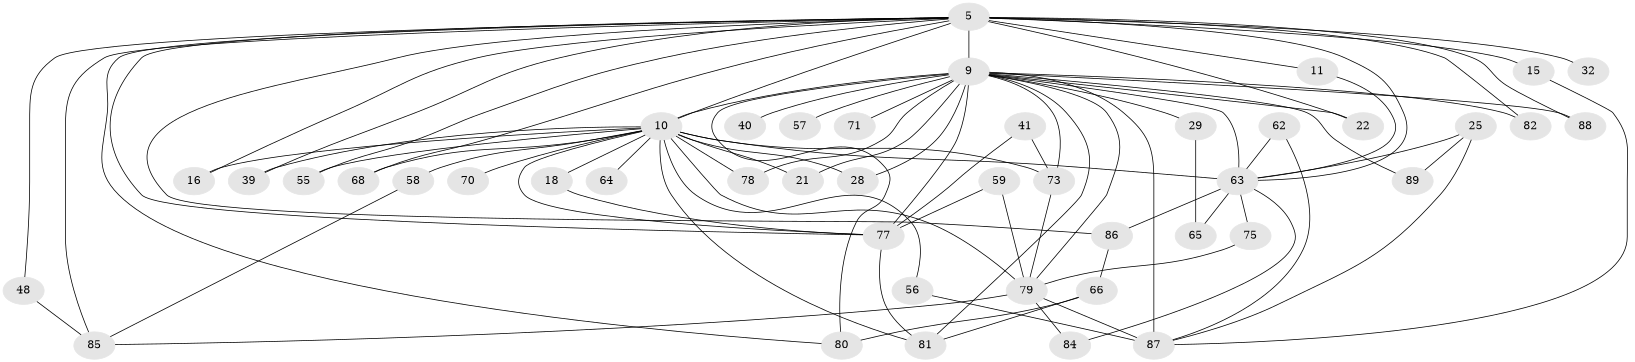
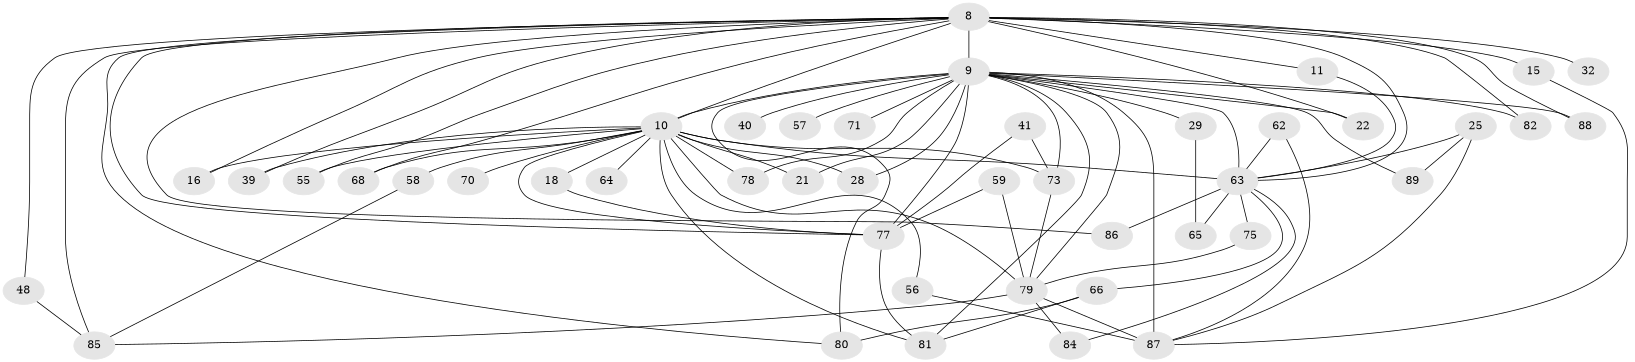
node "5": label "5" -> "8"
edge "86" -- "66": now "63" -- "66"
